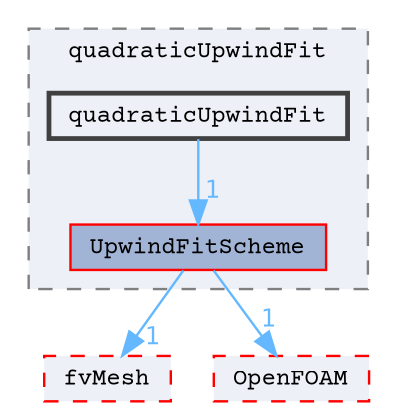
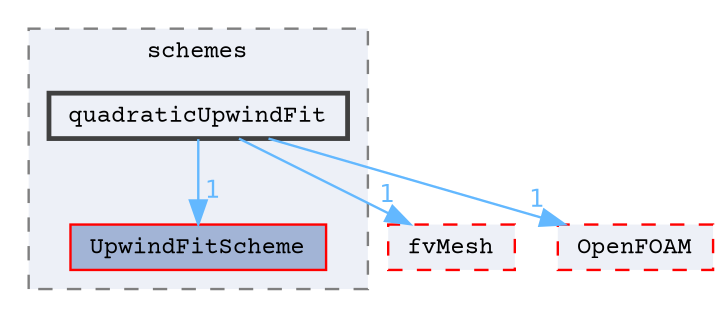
cluster "quadraticUpwindFit": label "quadraticUpwindFit" -> "schemes"
edge "UpwindFitScheme" -> "fvMesh": now "quadraticUpwindFit" -> "fvMesh"
edge "UpwindFitScheme" -> "OpenFOAM": now "quadraticUpwindFit" -> "OpenFOAM"
